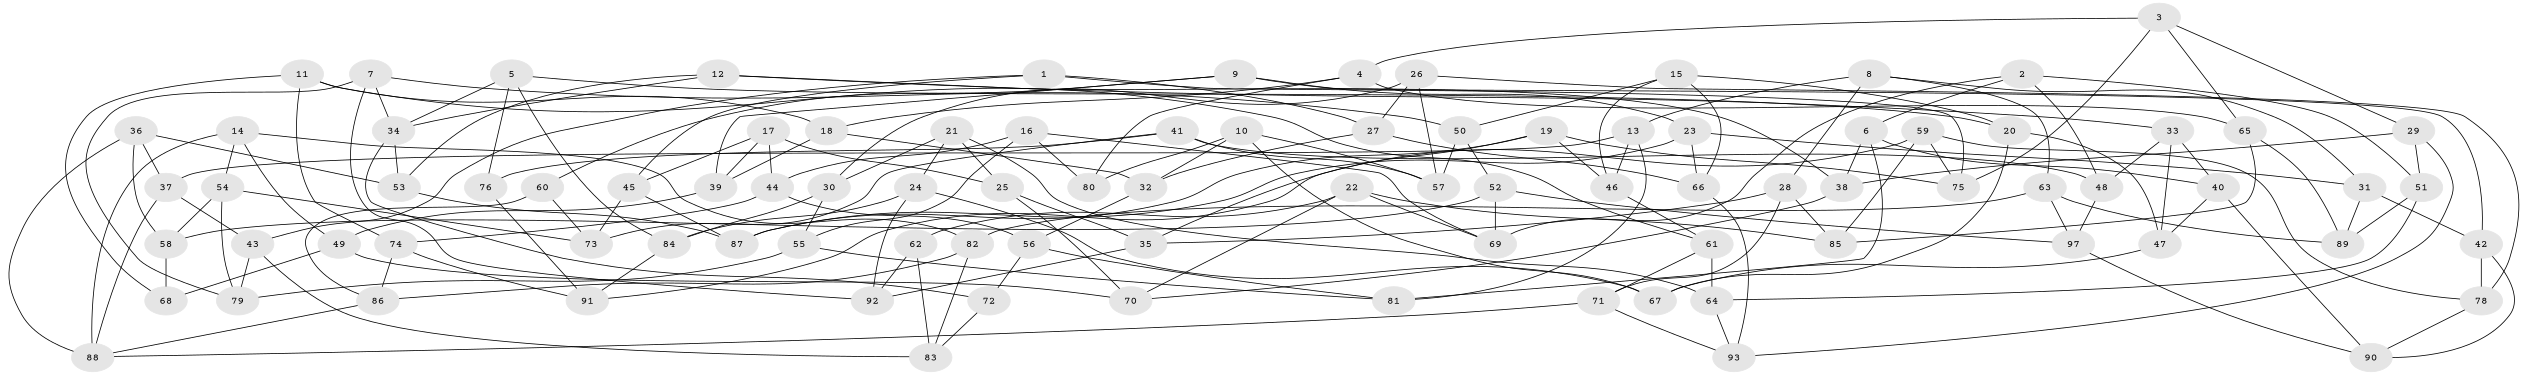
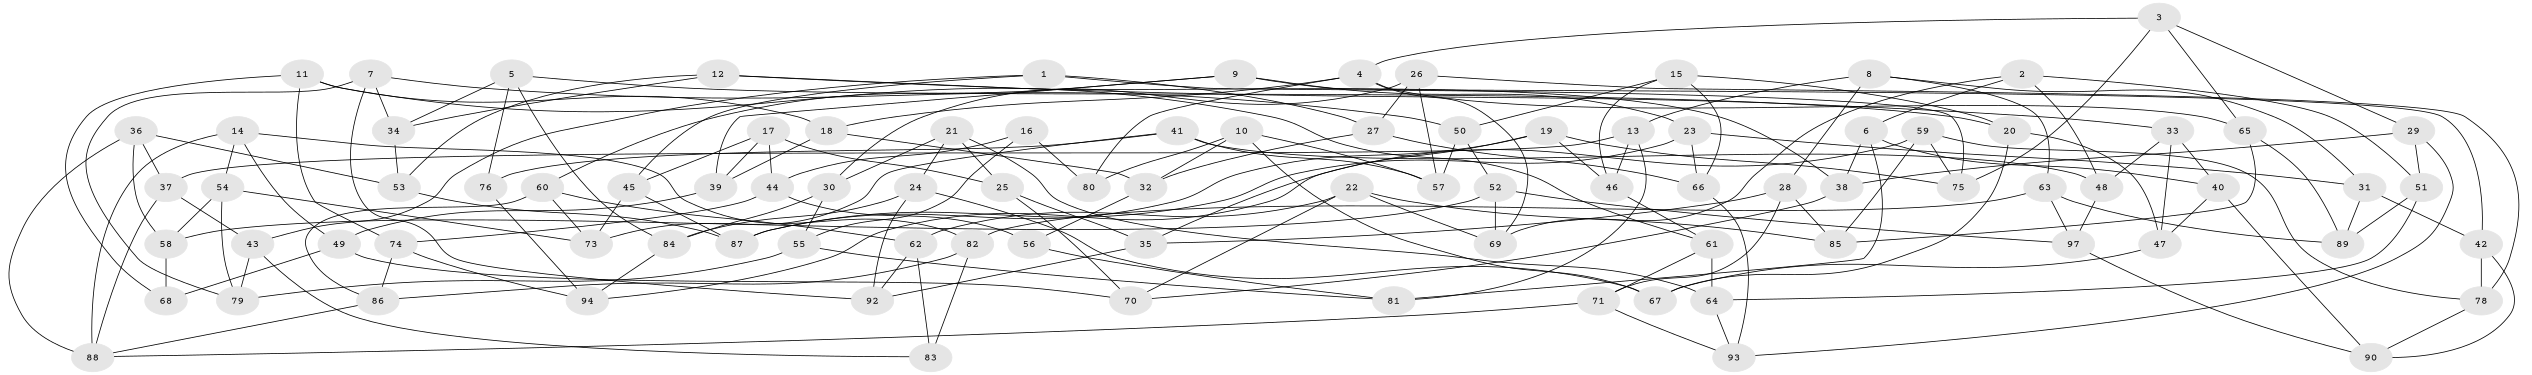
edge "16" -- "69": now "4" -- "69"
edge "60" -- "62": added
node "91": label "91" -> "94"
node "72": removed
